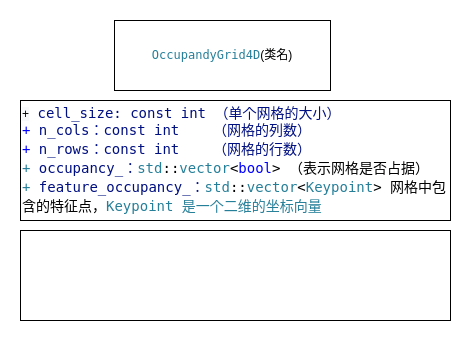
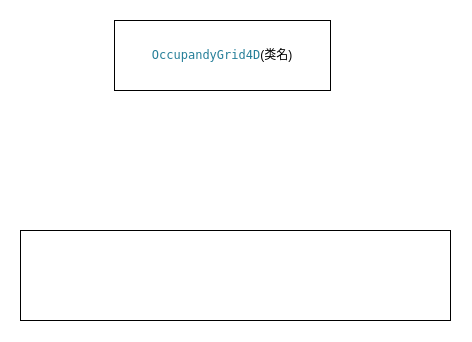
node "+ cell_size: const int （单个网格的大小） + n_cols：const int （网格的列数） + n_rows：const int （网格的行数） + occupancy_：std::vector<bool> （表示网格是否占据） + feature_occupancy_：std::vector<Keypoint> 网格中包 含的特征点，Keypoint 是一个二维的坐标向量": removed
